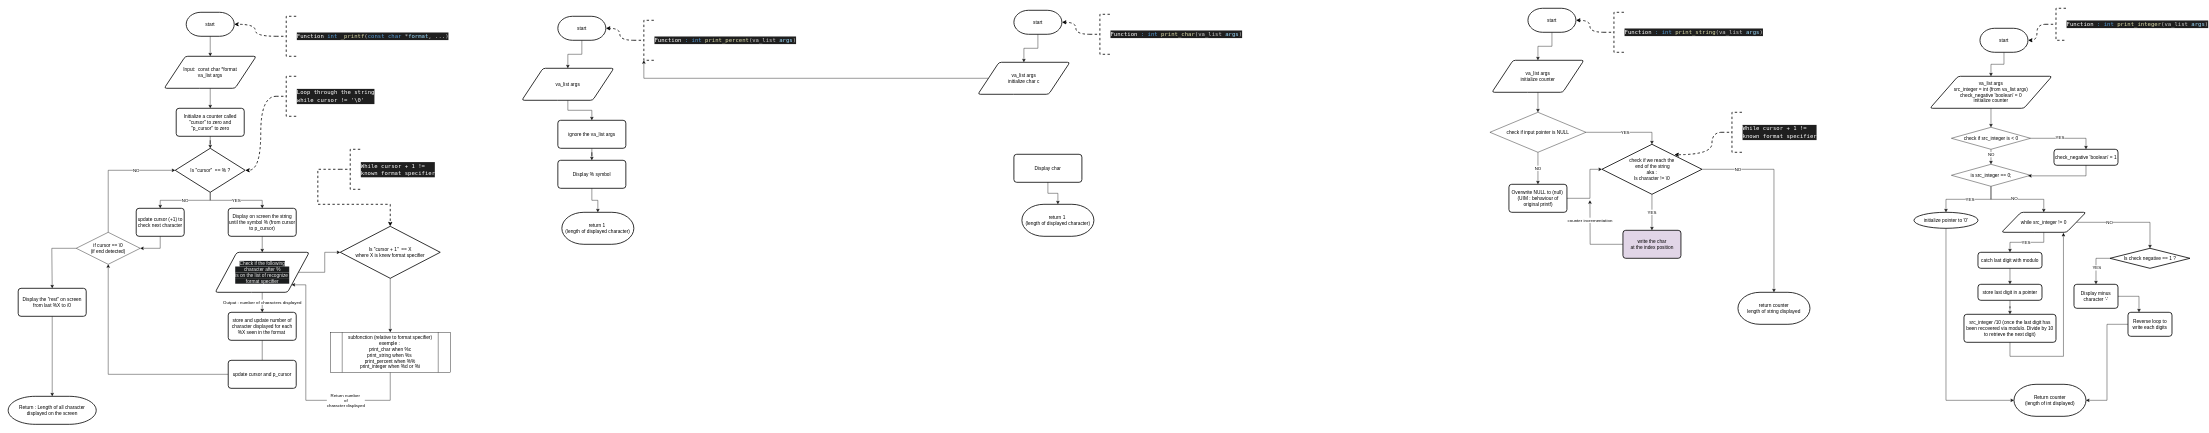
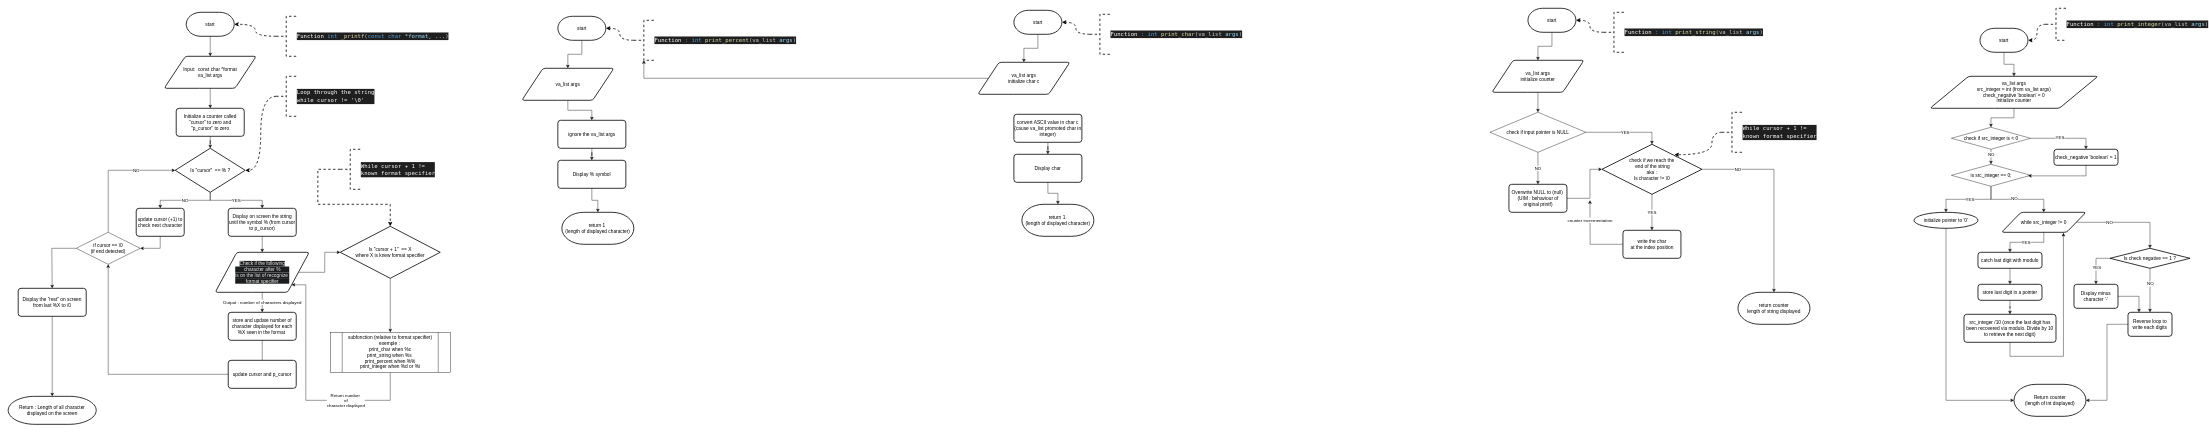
node "va_list args src_integer = int (from va_list args) check_negative 'boolean' = 0 initialize counter": size 122x32 -> 168x32
node "convert ASCII value in char c (cause va_list promoted char in integer)": added
edge "convert ASCII value in char c (cause va_list promoted char in integer)" -> "Display char": added
node "write the char at the index position": fillcolor #e1d5e7 -> #ffffff
edge "Is check negative == 1 ?" -> "Reverse loop to write each digits": added, label "NO"
